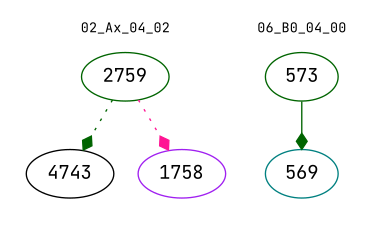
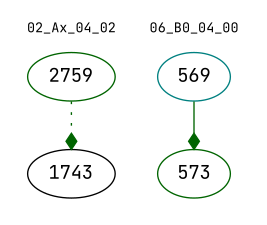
edge "573" -> "569": reversed
node "4743": label "4743" -> "1743"
node "1758": removed
